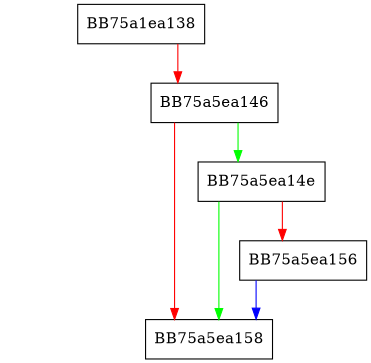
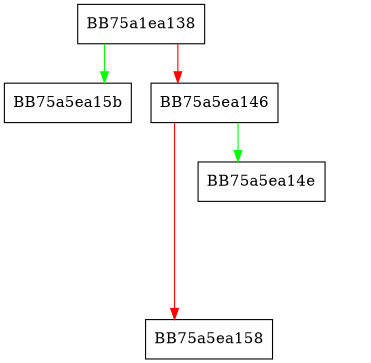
node "BB75a5ea15b": added
edge "BB75a5ea14e" -> "BB75a5ea158": removed
node "BB75a5ea156": removed
